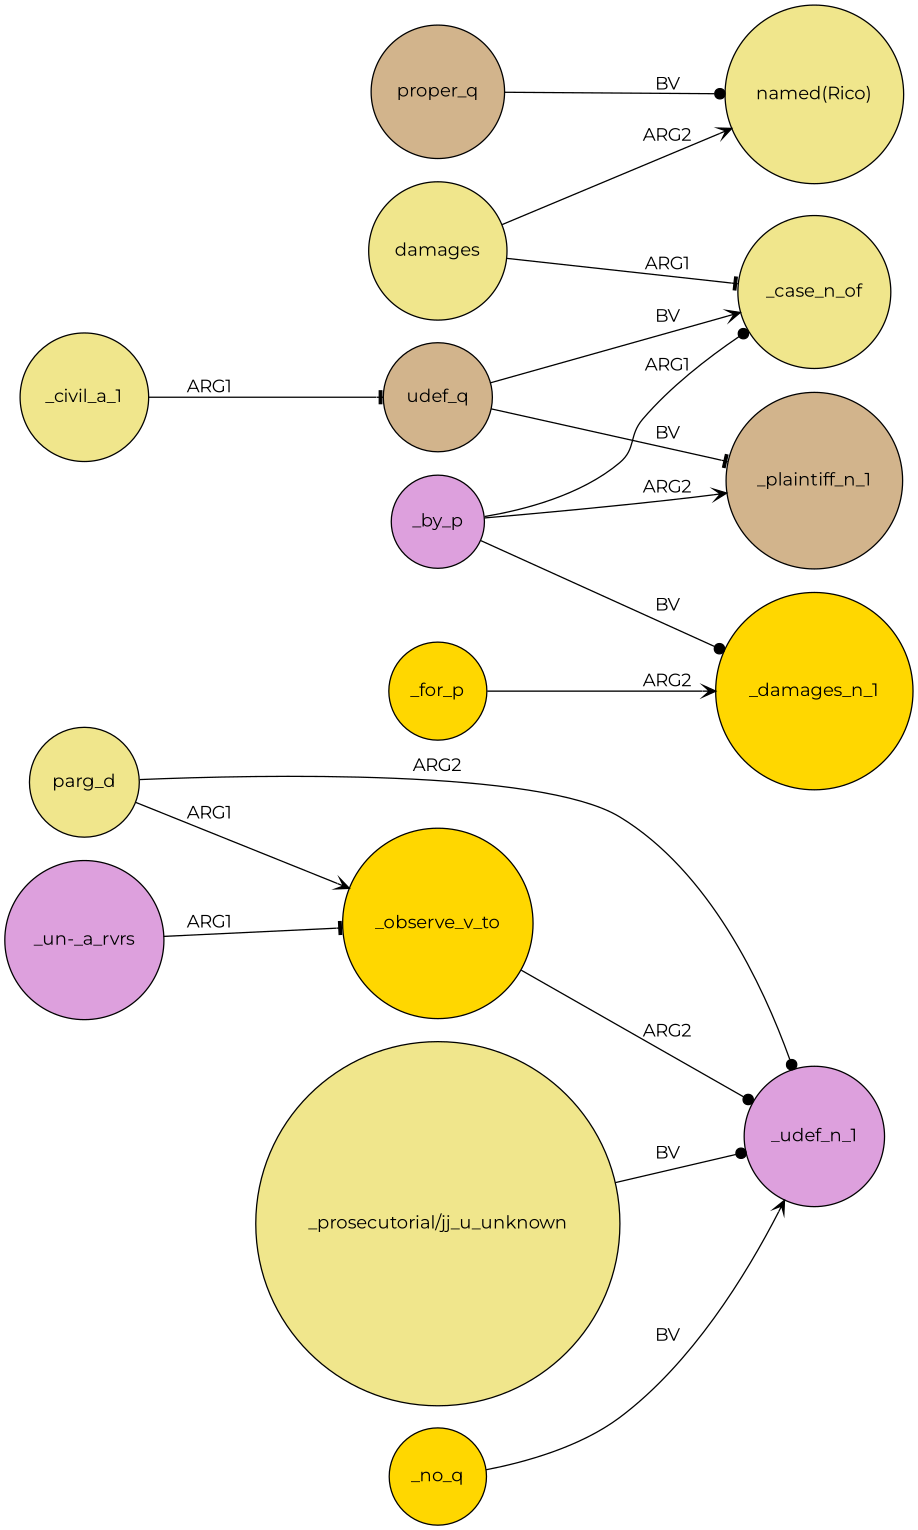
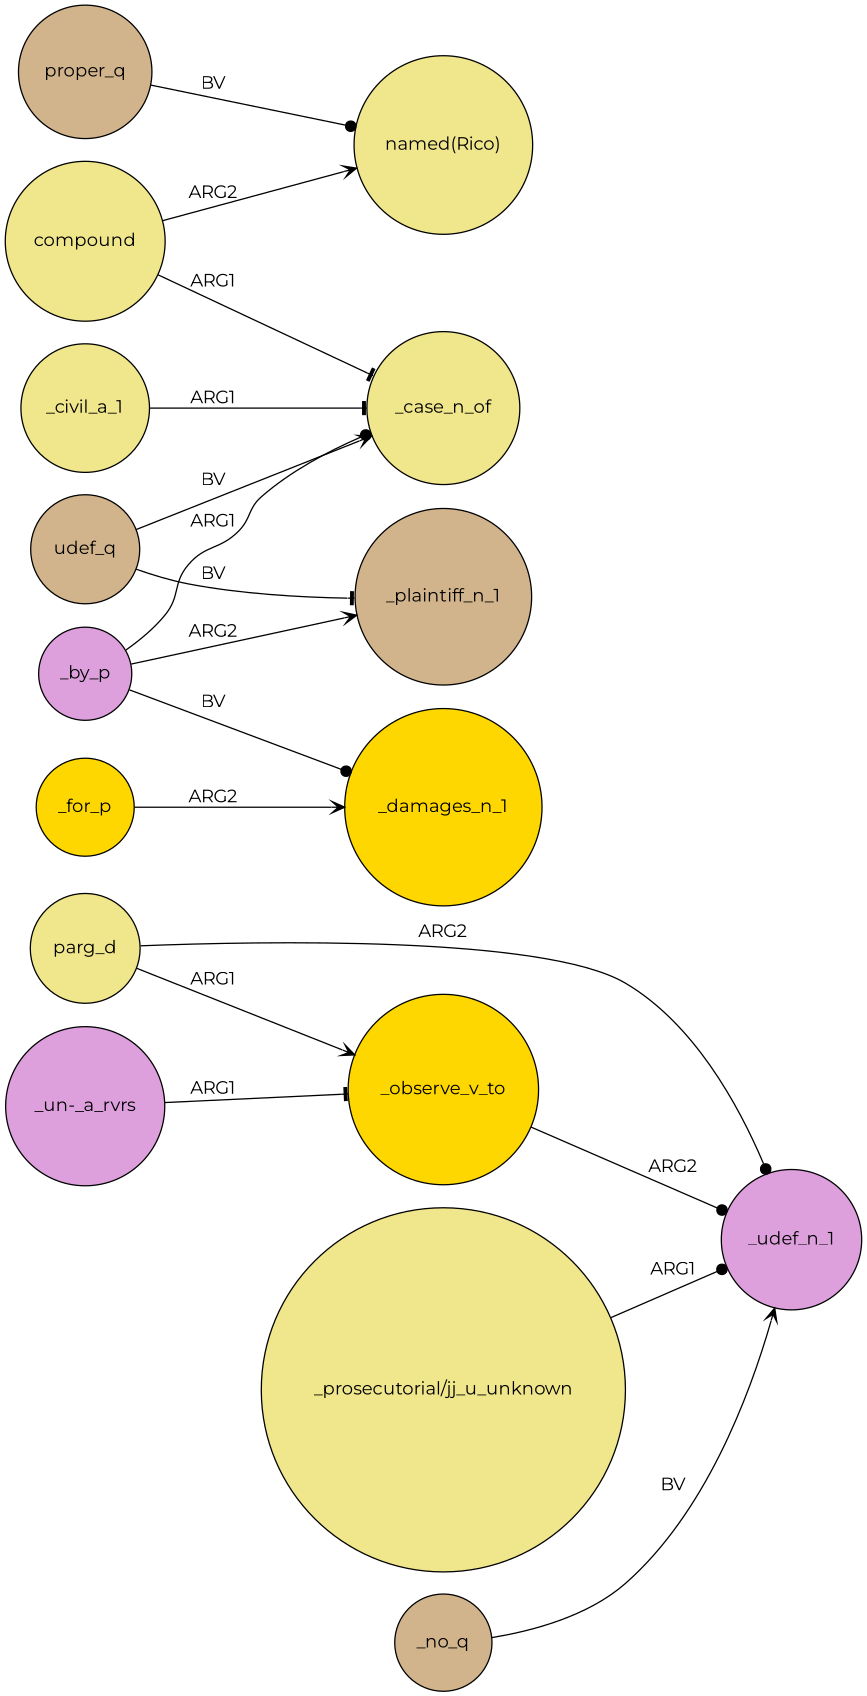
node "damages": label "damages" -> "compound"
edge "_civil_a_1" -> "udef_q": now "_civil_a_1" -> "_case_n_of"
edge "_prosecutorial/jj_u_unknown" -> "_udef_n_1": label "BV" -> "ARG1"
node "_no_q": fillcolor gold -> tan
